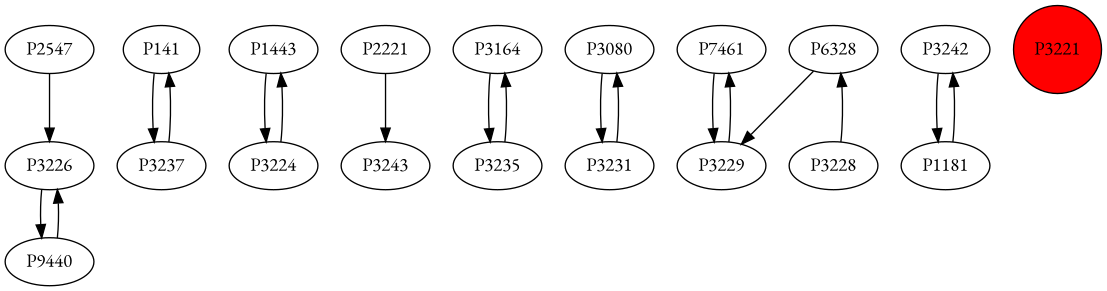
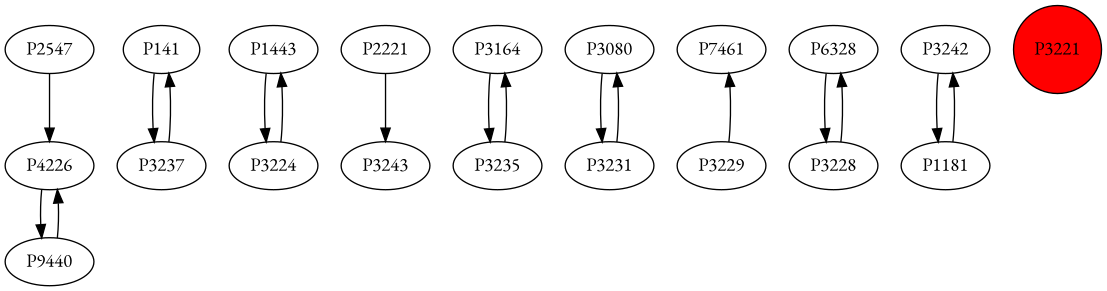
edge "P7461" -> "P3229": removed
edge "P6328" -> "P3229": now "P6328" -> "P3228"
node "P3226": label "P3226" -> "P4226"
